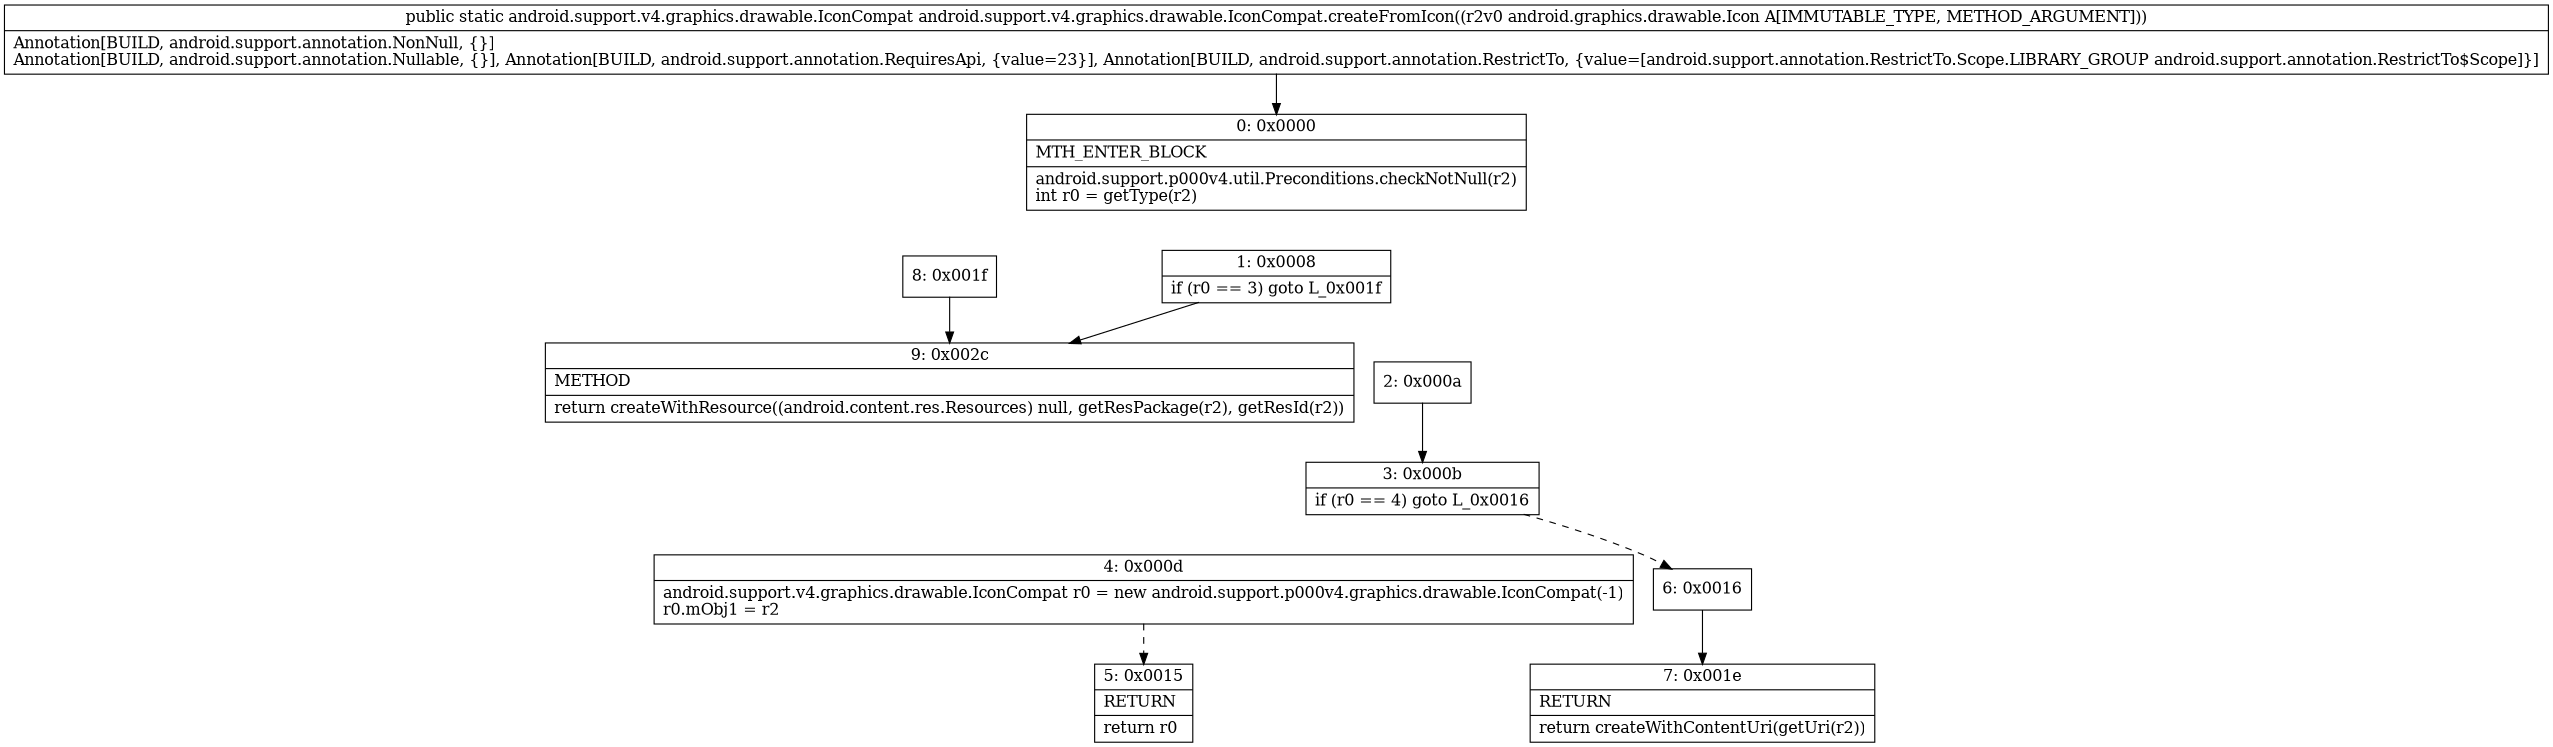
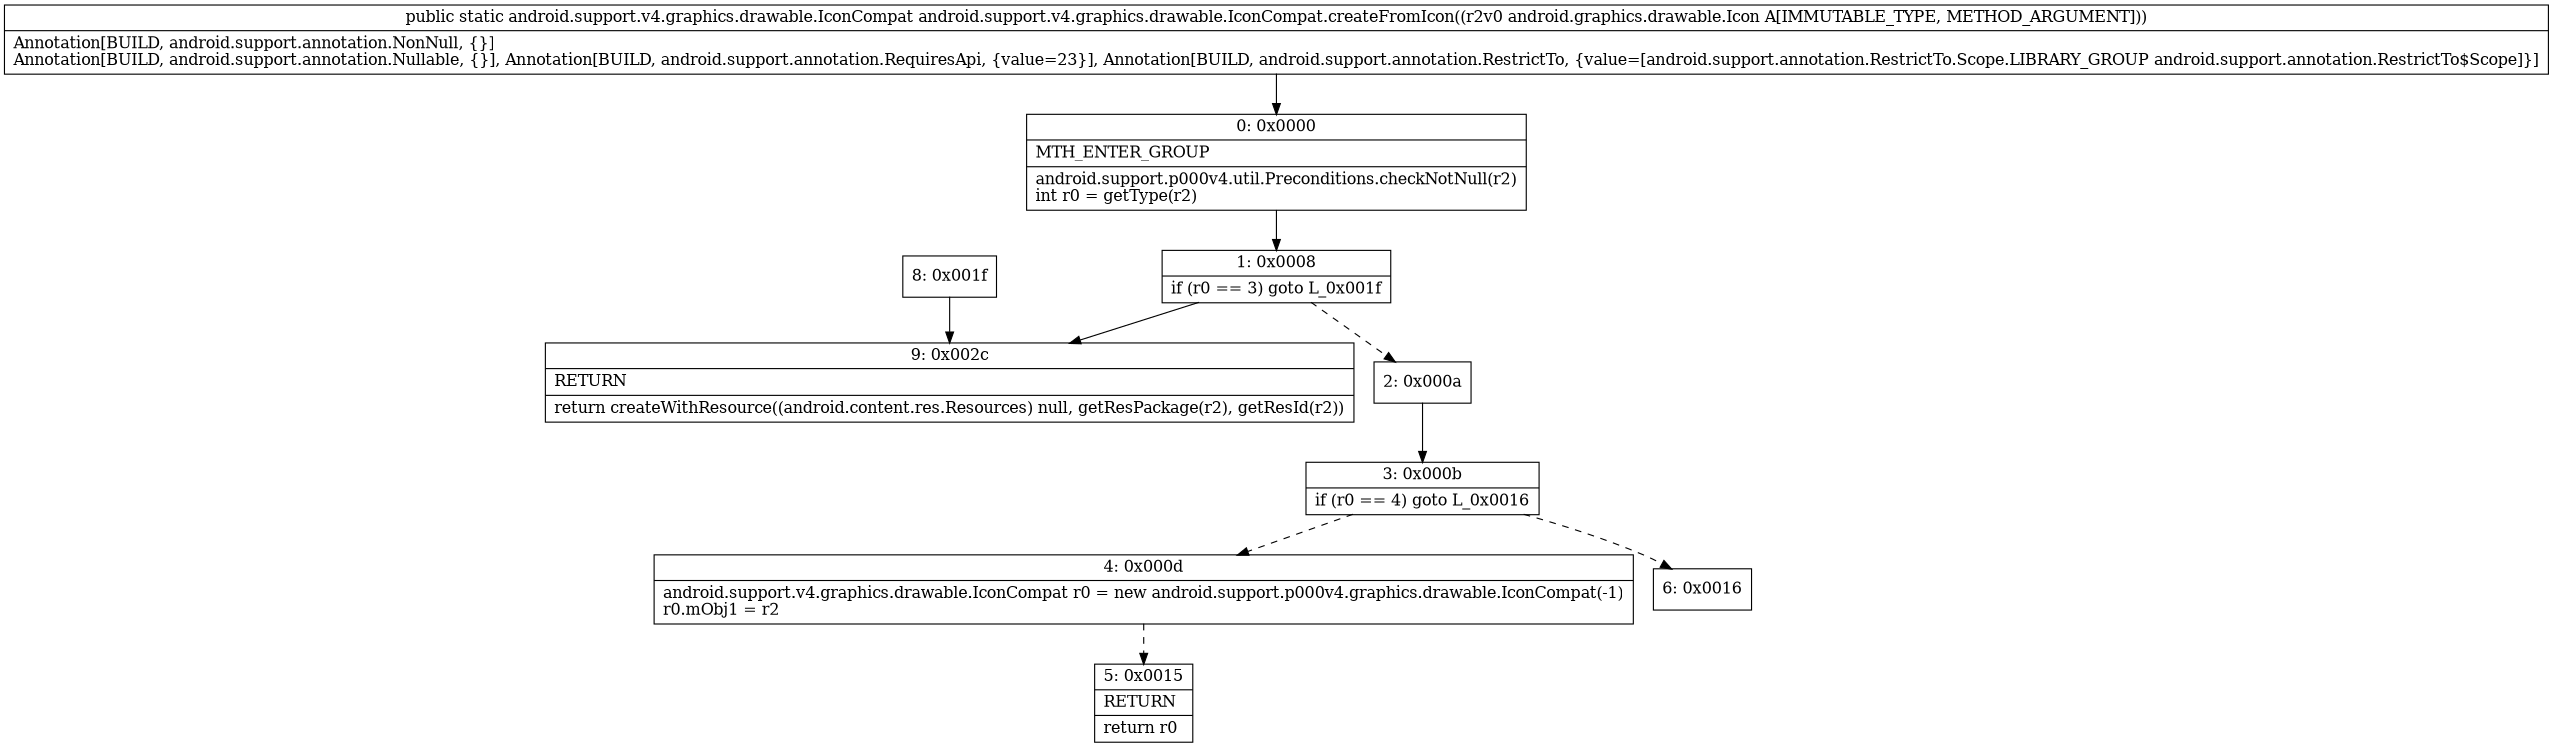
node "0: 0x0000": text "MTH_ENTER_BLOCK" -> "MTH_ENTER_GROUP"
edge "0: 0x0000" -> "1: 0x0008": added
edge "1: 0x0008" -> "2: 0x000a": added
node "9: 0x002c": text "METHOD" -> "RETURN"
edge "3: 0x000b" -> "4: 0x000d": added
node "7: 0x001e": removed
